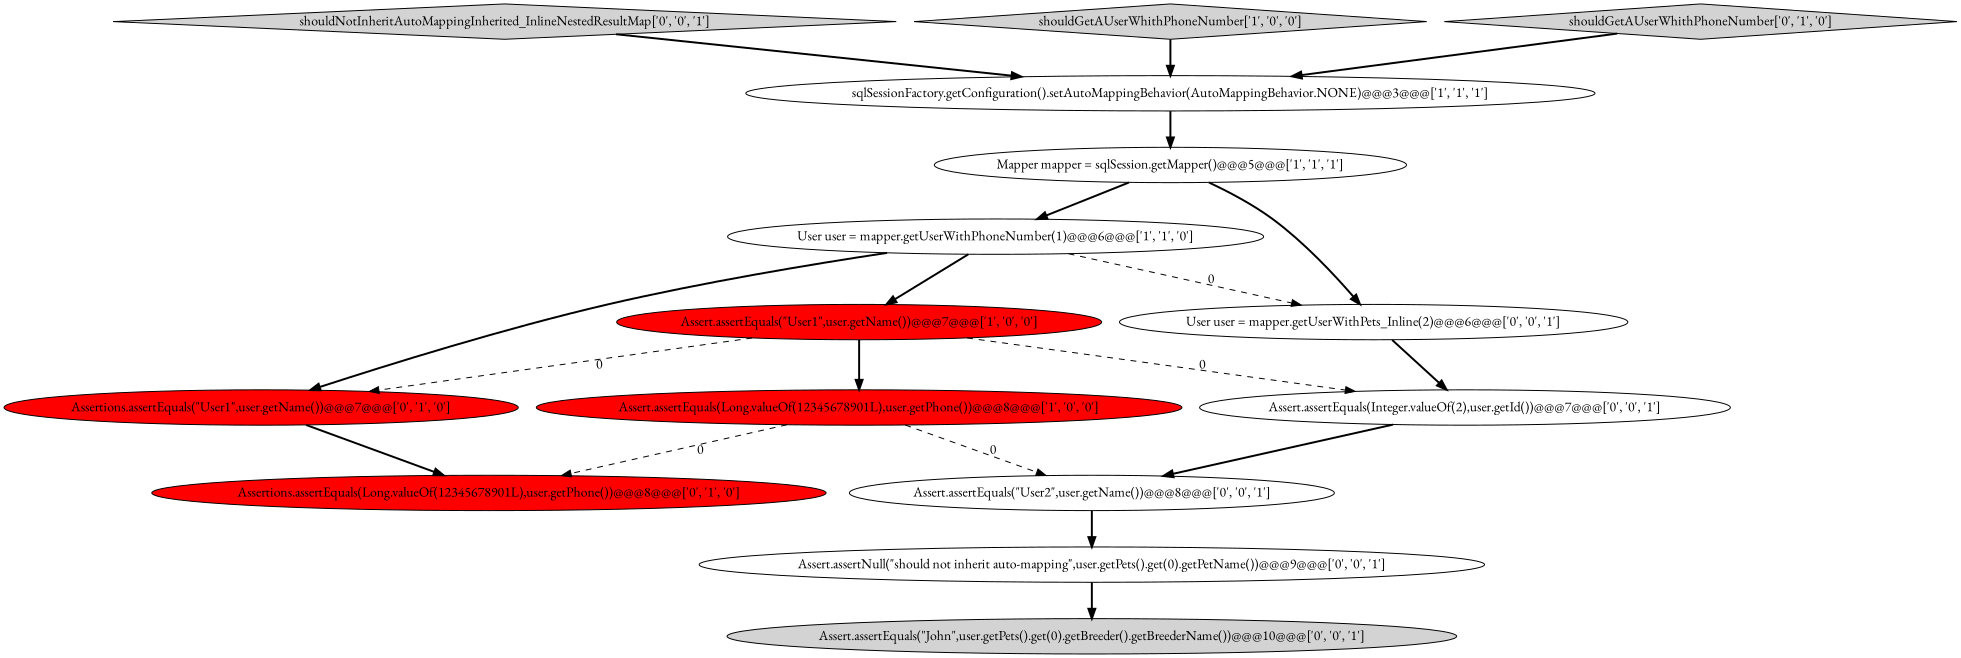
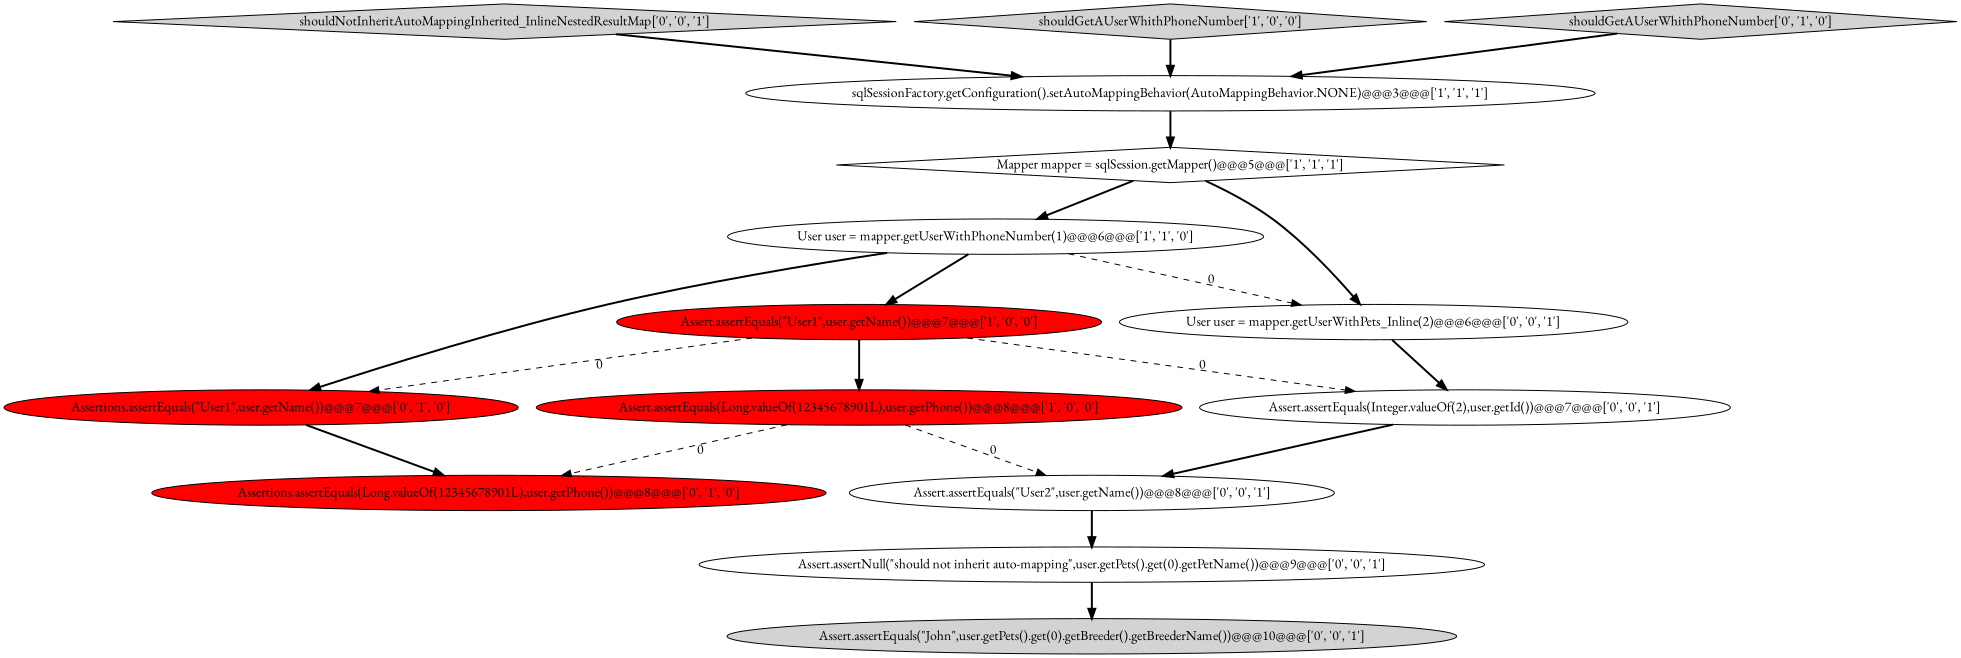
node "Mapper mapper = sqlSession.getMapper()@@@5@@@['1', '1', '1']": shape ellipse -> diamond
